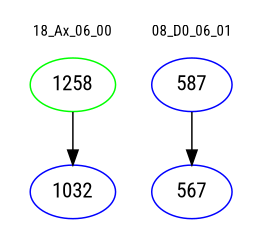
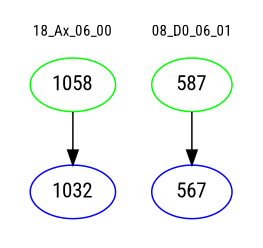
node "1258": label "1258" -> "1058"
node "587": color blue -> green
